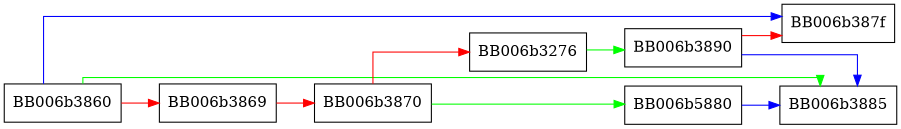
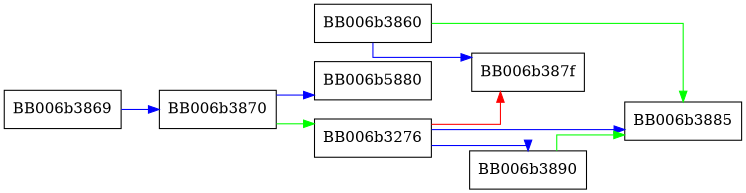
edge "BB006b3890" -> "BB006b387f": now "BB006b3276" -> "BB006b387f"
edge "BB006b3276" -> "BB006b3890": color green -> blue
edge "BB006b3870" -> "BB006b3276": color red -> green
edge "BB006b3890" -> "BB006b3885": color blue -> green
edge "BB006b3860" -> "BB006b3869": removed
edge "BB006b3869" -> "BB006b3870": color red -> blue
edge "BB006b3870" -> "BB006b5880": color green -> blue
edge "BB006b5880" -> "BB006b3885": now "BB006b3276" -> "BB006b3885"
